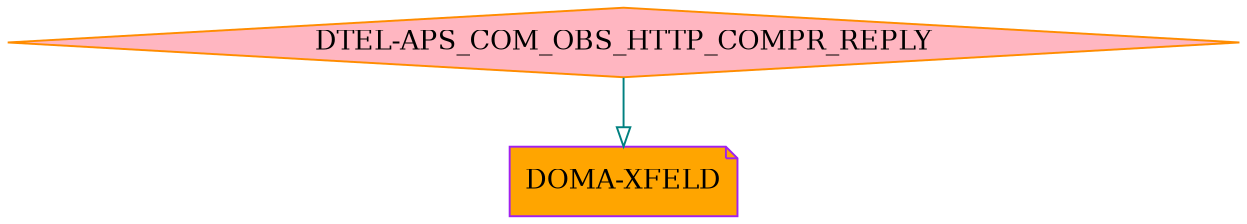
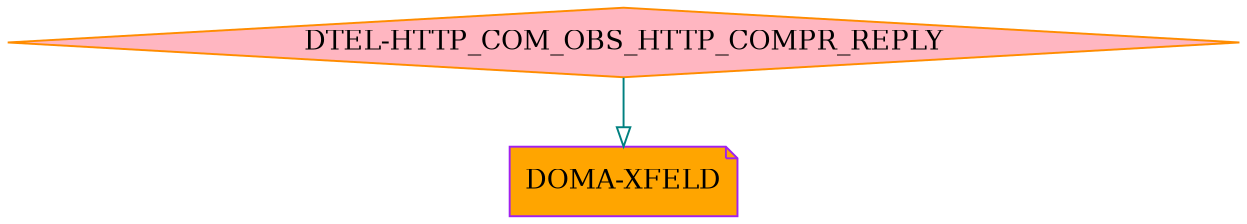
node "DTEL-APS_COM_OBS_HTTP_COMPR_REPLY": label "DTEL-APS_COM_OBS_HTTP_COMPR_REPLY" -> "DTEL-HTTP_COM_OBS_HTTP_COMPR_REPLY"
